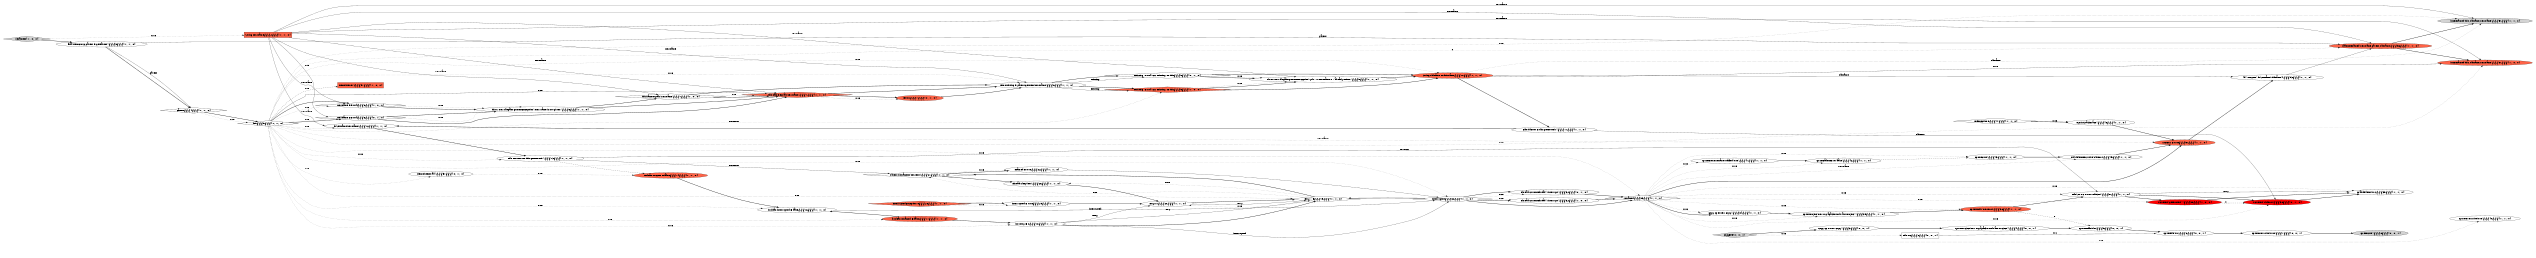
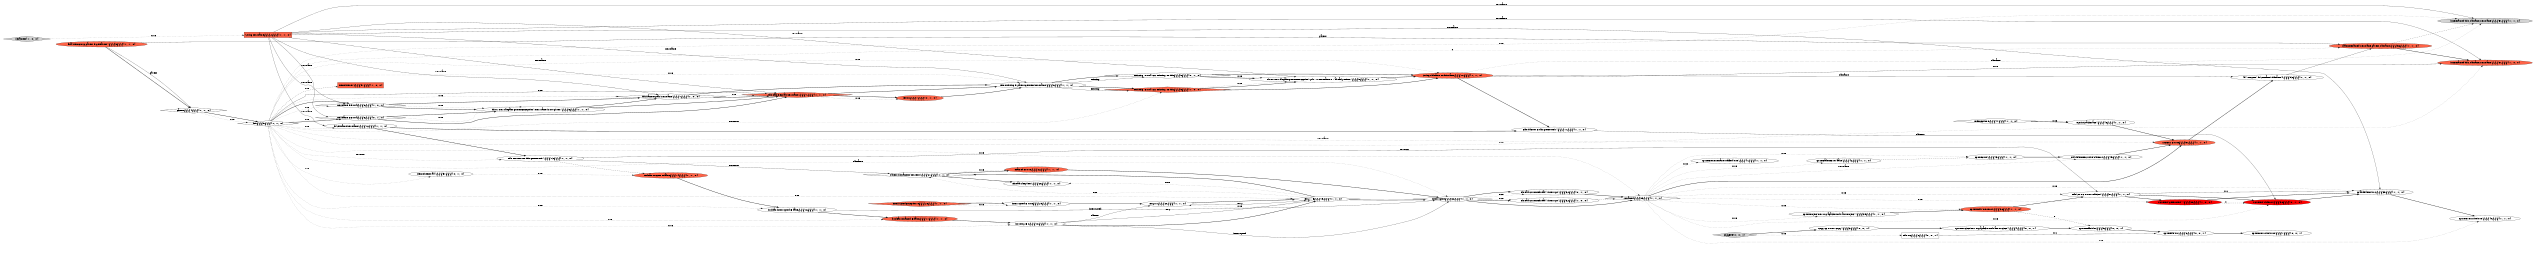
edge "String newName@@@2@@@['1', '1', '0']" -> "callOnRenamed(newName,parent,oldName)@@@56@@@['1', '1', '0']": now "String newName@@@2@@@['1', '1', '0']" -> "cp.addFileset(src)@@@39@@@['1', '1', '0']"
edge "callOnRenamed(newName,parent,oldName)@@@56@@@['1', '1', '0']" -> "l.onRenamed(this,oldName,newName)@@@57@@@['1', '1', '0']": style bold -> dashed
edge "renameTo['1', '0', '0']" -> "final ItemGroup parent = getParent()@@@3@@@['1', '1', '0']": removed
node "final ItemGroup parent = getParent()@@@3@@@['1', '1', '0']": fillcolor white -> tomato
edge "String newName@@@2@@@['1', '1', '0']" -> "newName == null@@@6@@@['1', '0', '0']": label "true" -> "newName"
edge "this@@@5@@@['1', '1', '0']" -> "this.name.equals(newName)@@@7@@@['1', '0', '0']": added, label "true"
edge "newName == null@@@6@@@['1', '0', '0']" -> "this.name.equals(newName)@@@7@@@['1', '0', '0']": added
edge "File oldRoot = this.getRootDir()@@@11@@@['1', '1', '0']" -> "doSetName(newName)@@@12@@@['1', '1', '0']": reversed
edge "this@@@5@@@['1', '1', '0']" -> "File newRoot = this.getRootDir()@@@13@@@['1', '1', '0']": label "true" -> "newRoot"
edge "this@@@5@@@['1', '1', '0']" -> "interrupted@@@32@@@['1', '1', '0']": label "true" -> "oldName"
edge "cp.setPreserveLastModified(true)@@@41@@@['1', '1', '0']" -> "cp.setFailOnError(false)@@@42@@@['1', '1', '0']": removed
node "renamed = true@@@22@@@['1', '1', '0']": fillcolor white -> tomato
edge "renamed = true@@@22@@@['1', '1', '0']" -> "interrupted@@@32@@@['1', '1', '0']": style solid -> bold
edge "Thread.sleep(500)@@@26@@@['1', '1', '0']" -> "retry++@@@20@@@['1', '1', '0']": removed
edge "FileSet src = new FileSet()@@@37@@@['1', '1', '0']" -> "cp.addFileset(src)@@@39@@@['1', '1', '0']": label "retry" -> "src"
edge "interrupted@@@32@@@['1', '1', '0']" -> "retry < 5@@@19@@@['1', '1', '0']": reversed
edge "Thread.currentThread().interrupt()@@@32@@@['1', '0', '0']" -> "!renamed@@@33@@@['1', '1', '0']": style bold -> dashed
edge "cp.addFileset(src)@@@39@@@['1', '1', '0']" -> "cp.setOverwrite(true)@@@40@@@['1', '1', '0']": added
node "Copy cp = new Copy()@@@34@@@['1', '1', '0']": removed
edge "boolean renamed = false@@@17@@@['1', '1', '0']" -> "boolean interrupted = false@@@16@@@['1', '1', '0']": reversed
edge "int retry = 0@@@18@@@['1', '1', '0']" -> "retry++@@@20@@@['1', '1', '0']": label "retry" -> "oldRoot"
node "cp.execute()@@@8@@@['0', '0', '1']": removed
